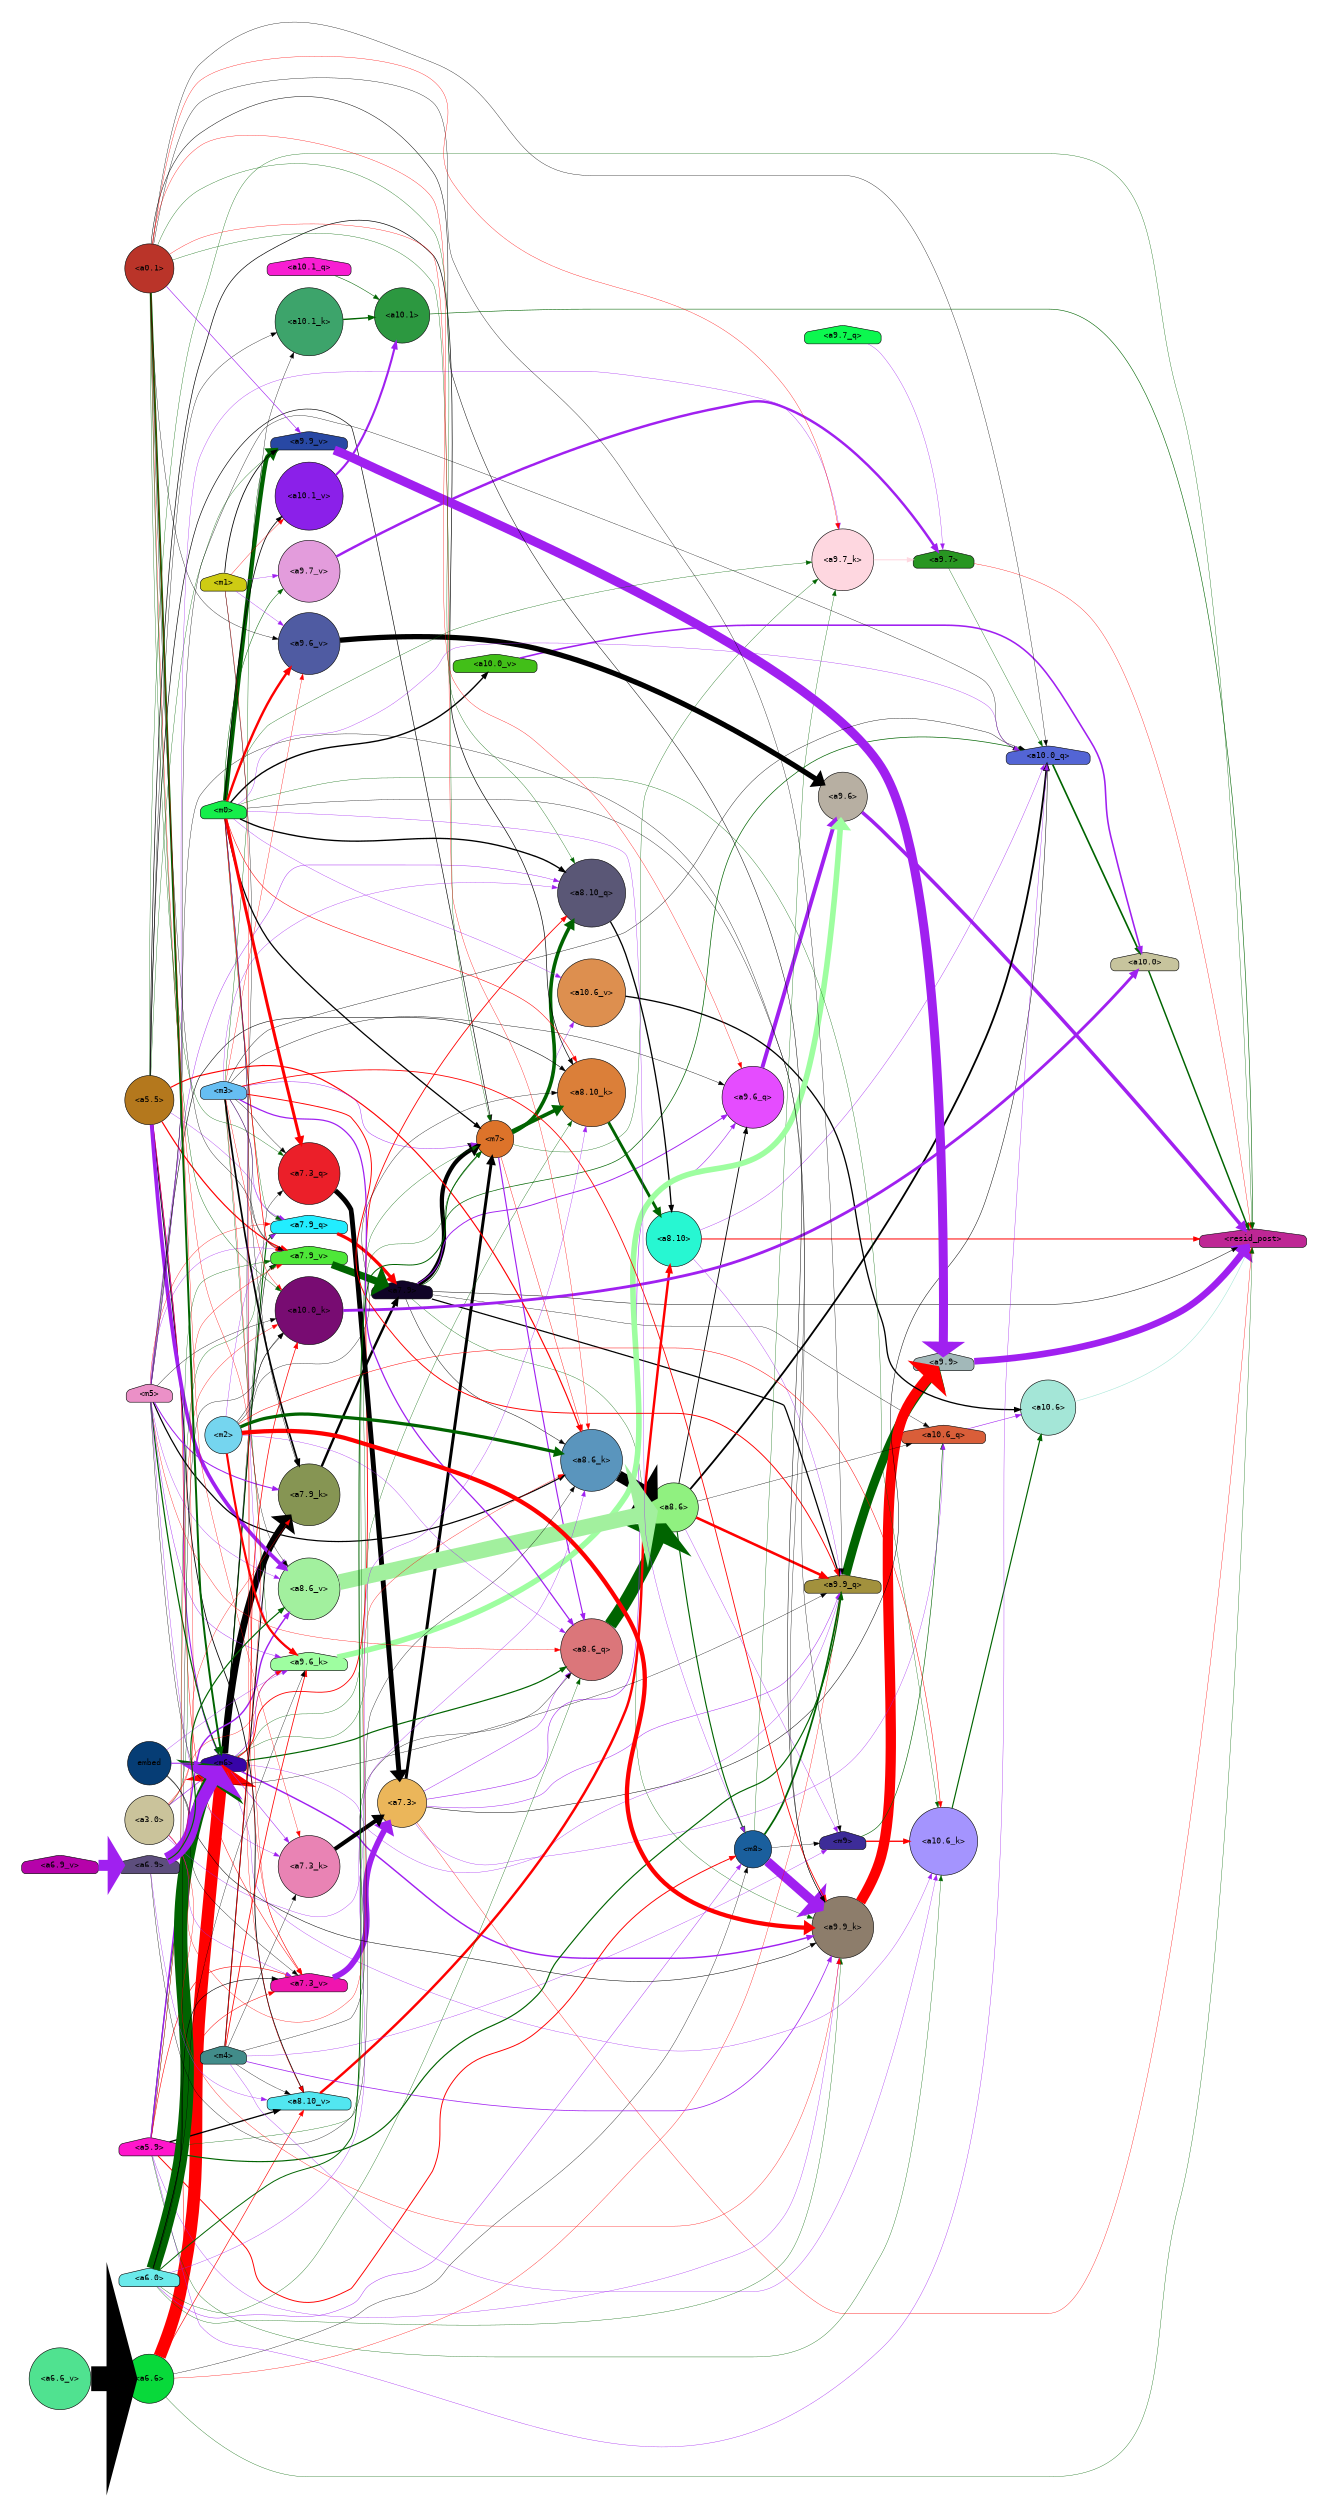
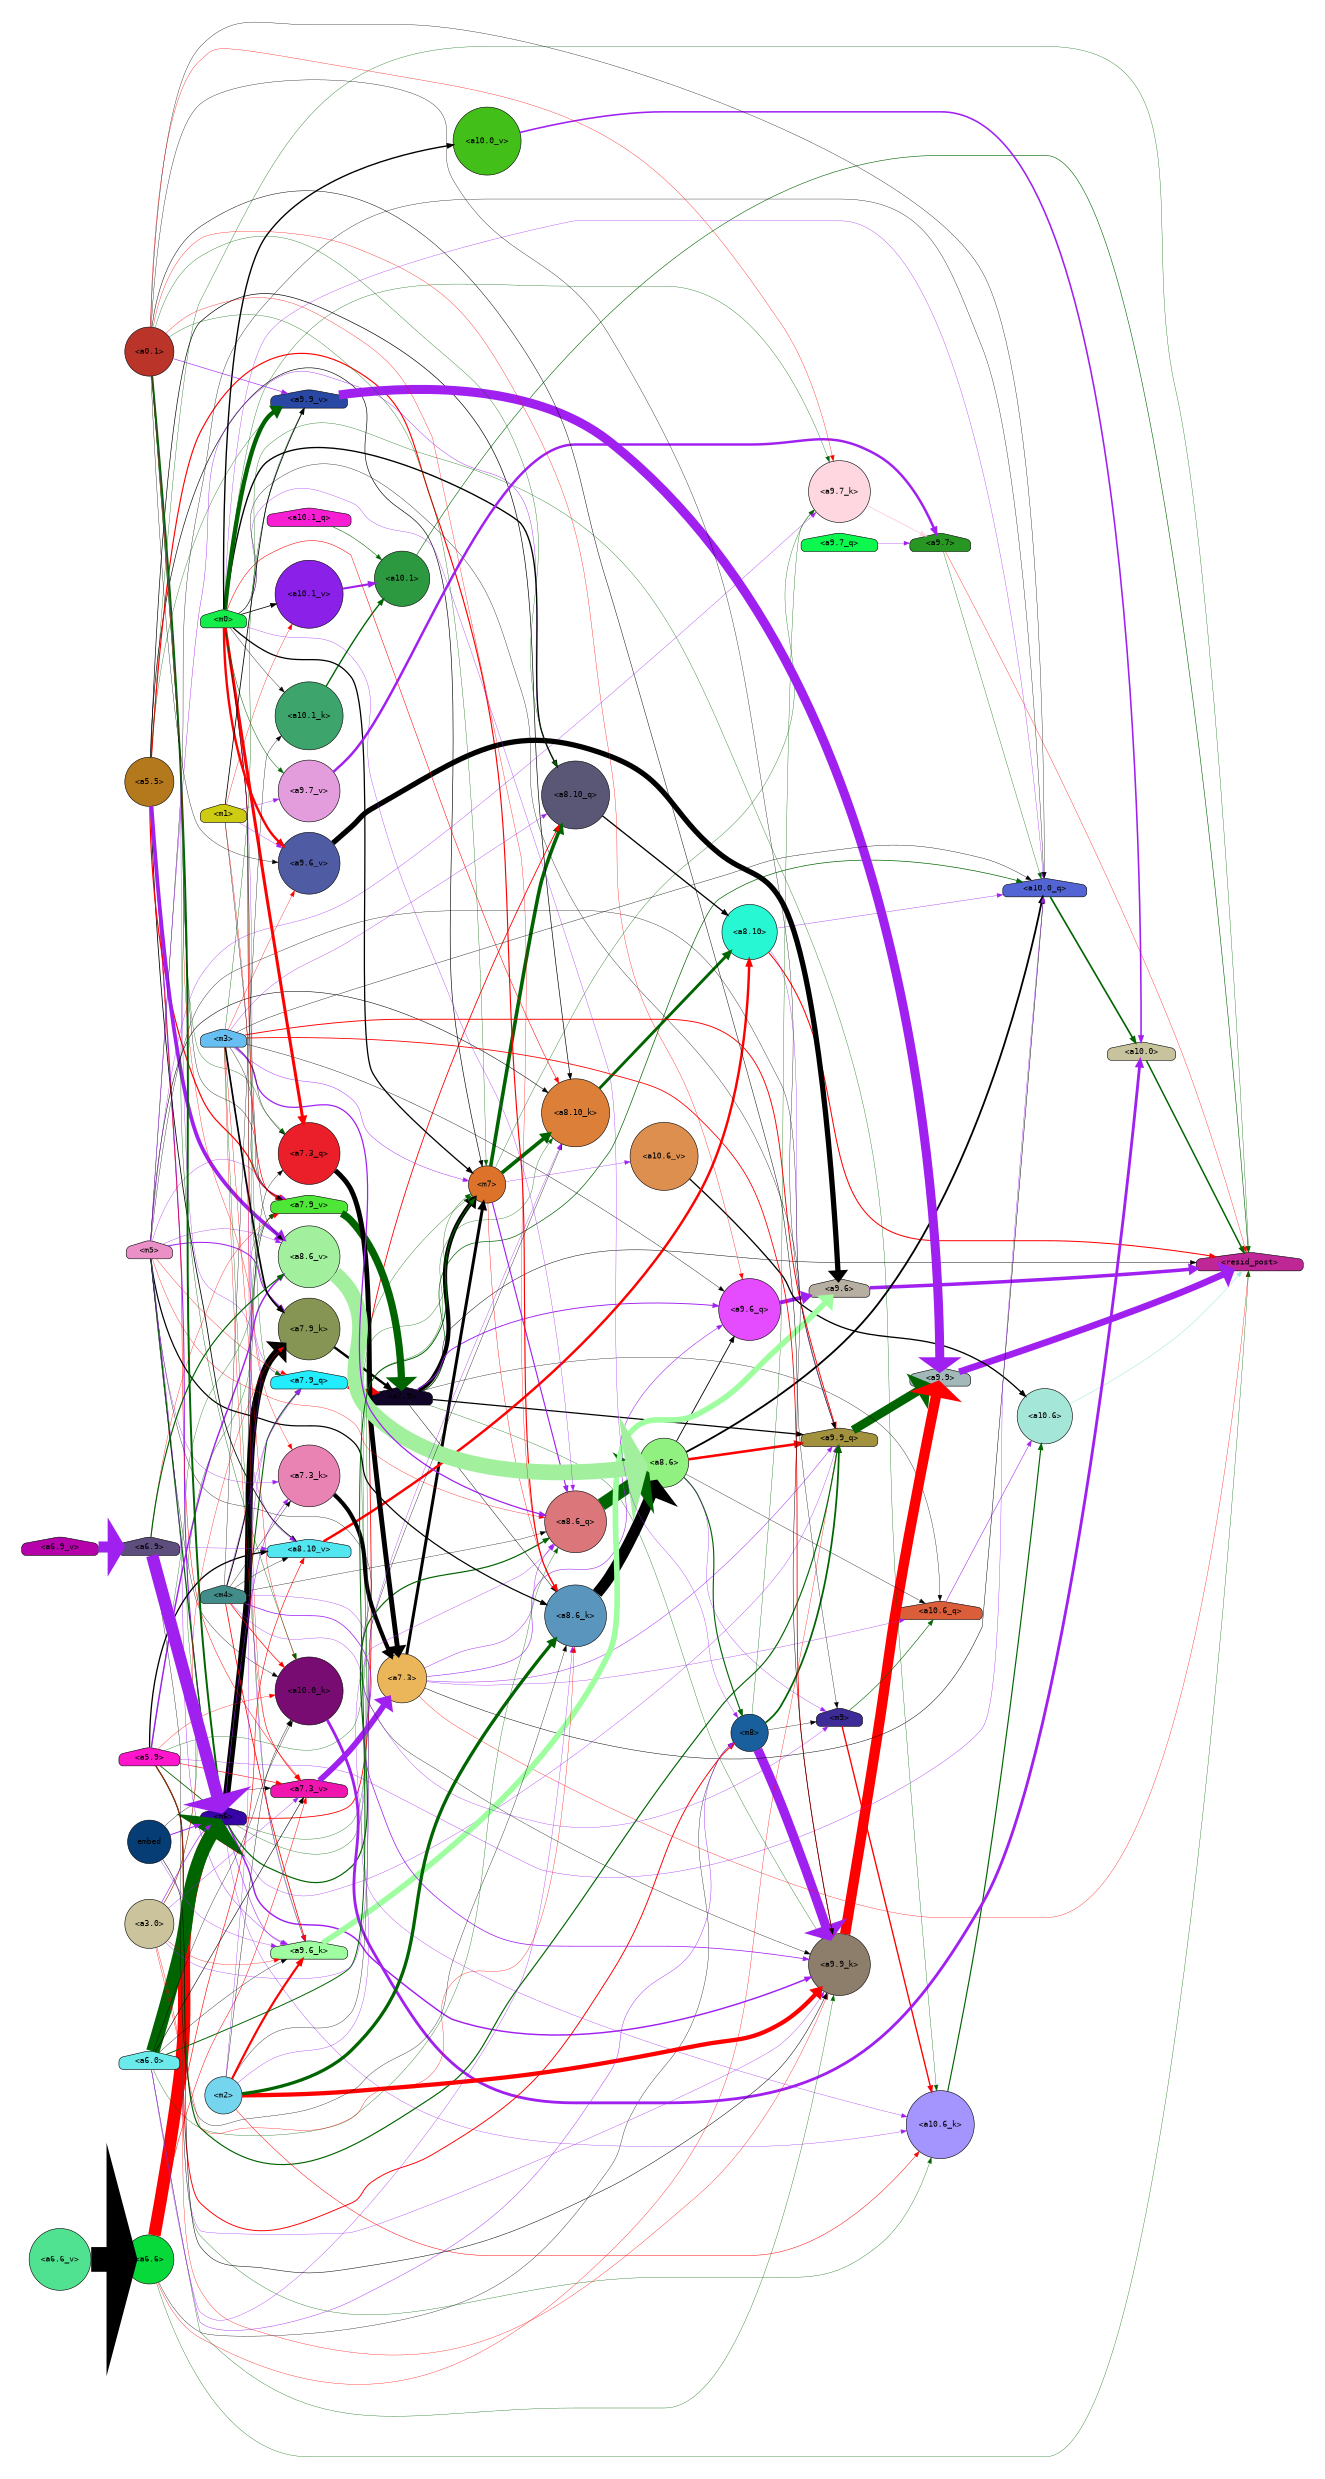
node "<a10.0_v>": shape house -> circle
edge "<a5.5>" -> "<a10.1_k>": now "<m4>" -> "<a10.1_k>"
node "<a9.6>": shape circle -> house
edge "<m0>" -> "<a10.6_v>": now "<m0>" -> "<a8.6_q>"
edge "<a5.5>" -> "<a7.9_q>": now "<m4>" -> "<a7.9_q>"
edge "<a0.1>" -> "<a8.10_v>": color red -> purple
